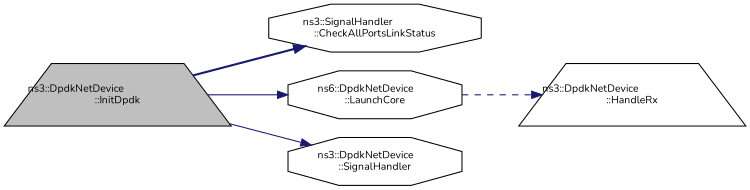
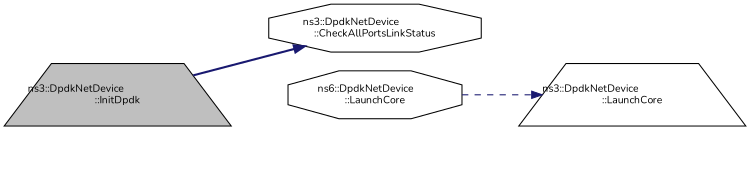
node "ns3::SignalHandler ::CheckAllPortsLinkStatus": label "ns3::SignalHandler ::CheckAllPortsLinkStatus" -> "ns3::DpdkNetDevice ::CheckAllPortsLinkStatus"
edge "ns3::DpdkNetDevice ::InitDpdk" -> "ns6::DpdkNetDevice ::LaunchCore": removed
node "ns3::DpdkNetDevice ::HandleRx": label "ns3::DpdkNetDevice ::HandleRx" -> "ns3::DpdkNetDevice ::LaunchCore"
node "ns3::DpdkNetDevice ::SignalHandler": removed
